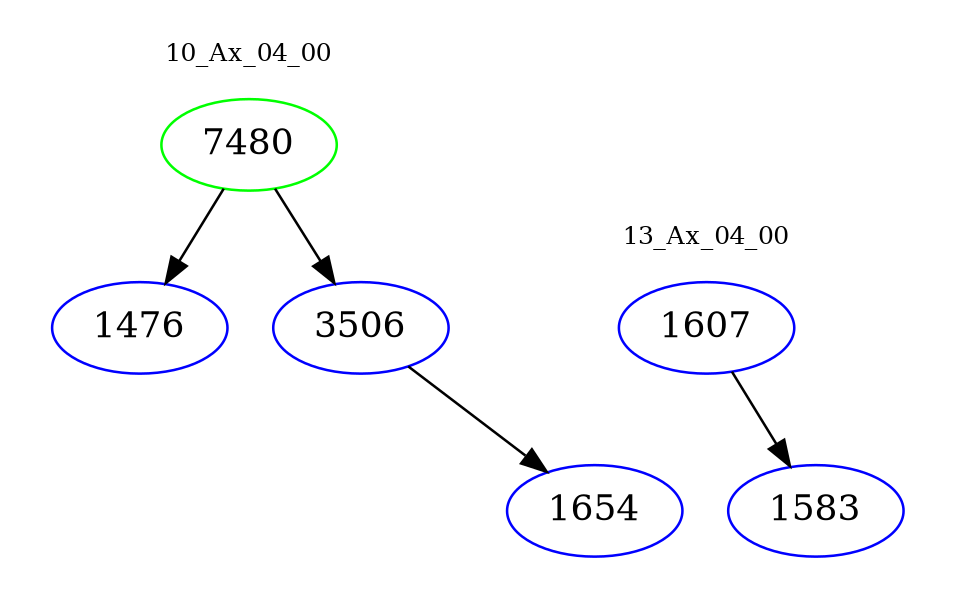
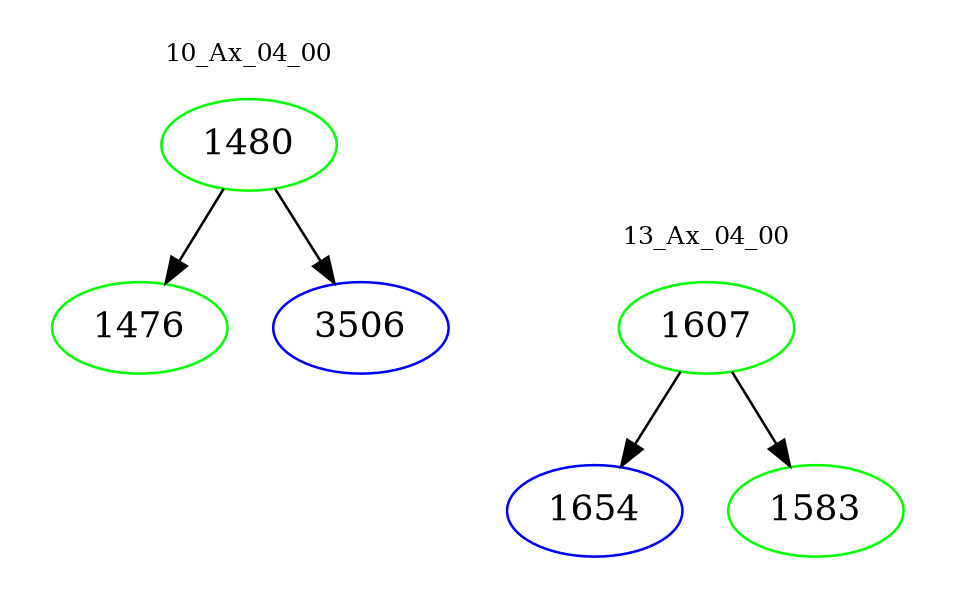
node "7480": label "7480" -> "1480"
node "1476": color blue -> green
node "1607": color blue -> green
edge "3506" -> "1654": now "1607" -> "1654"
node "1583": color blue -> green
